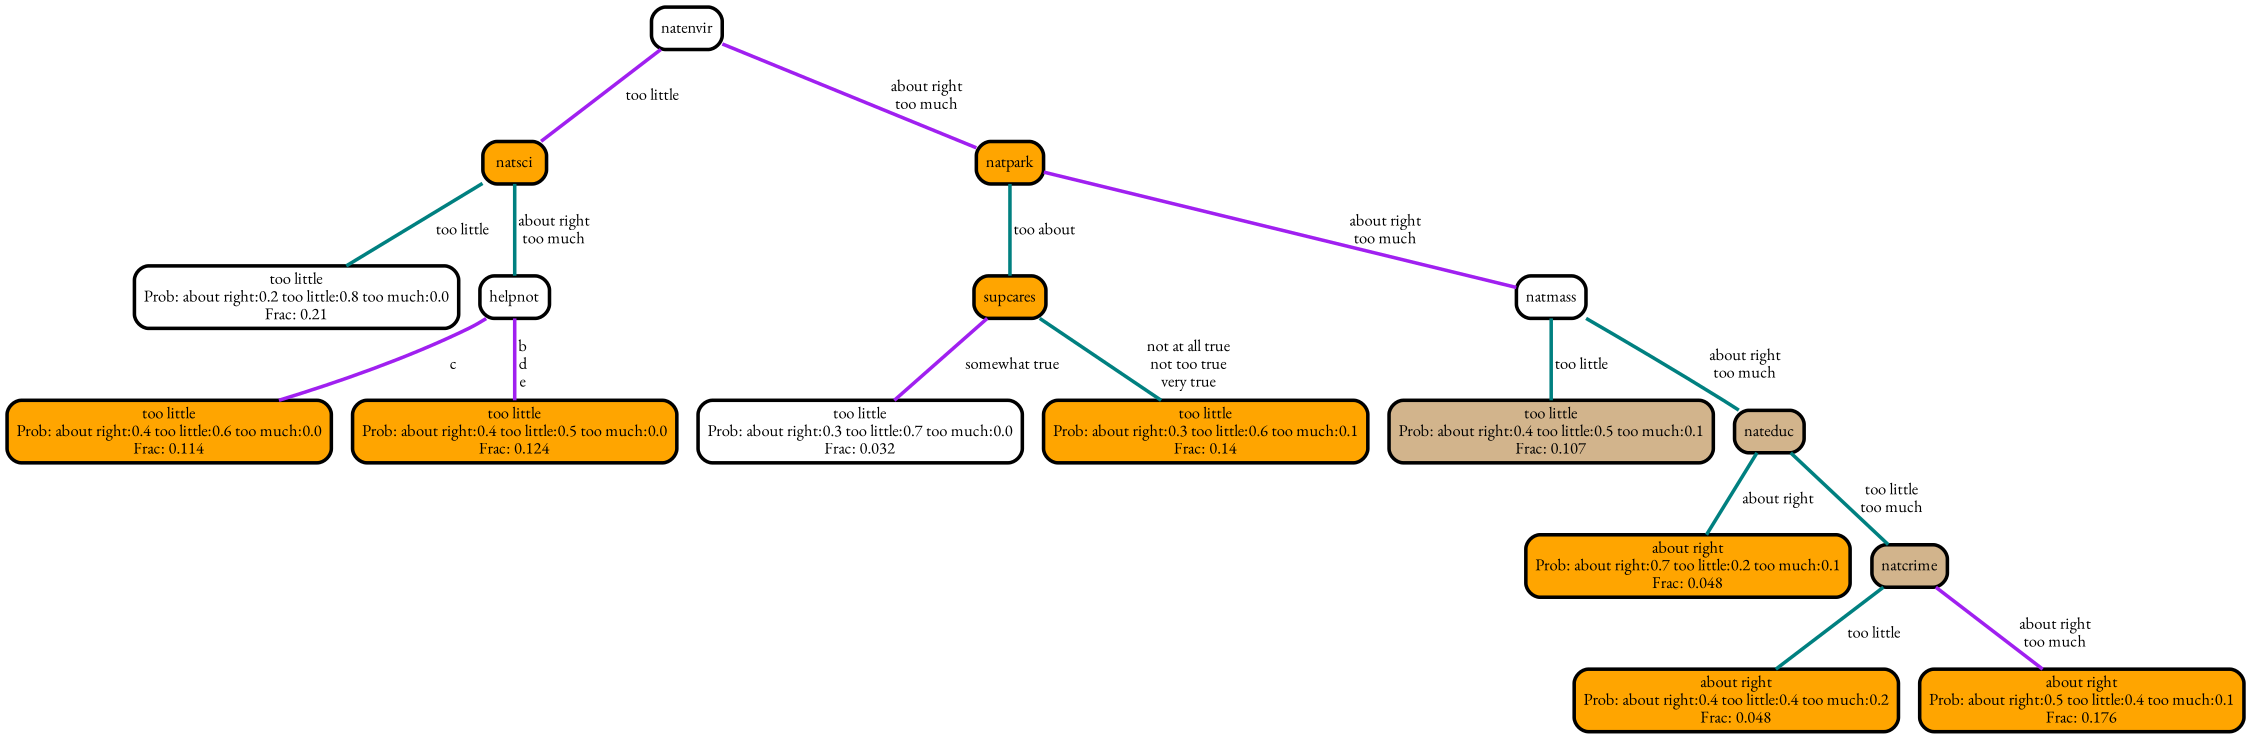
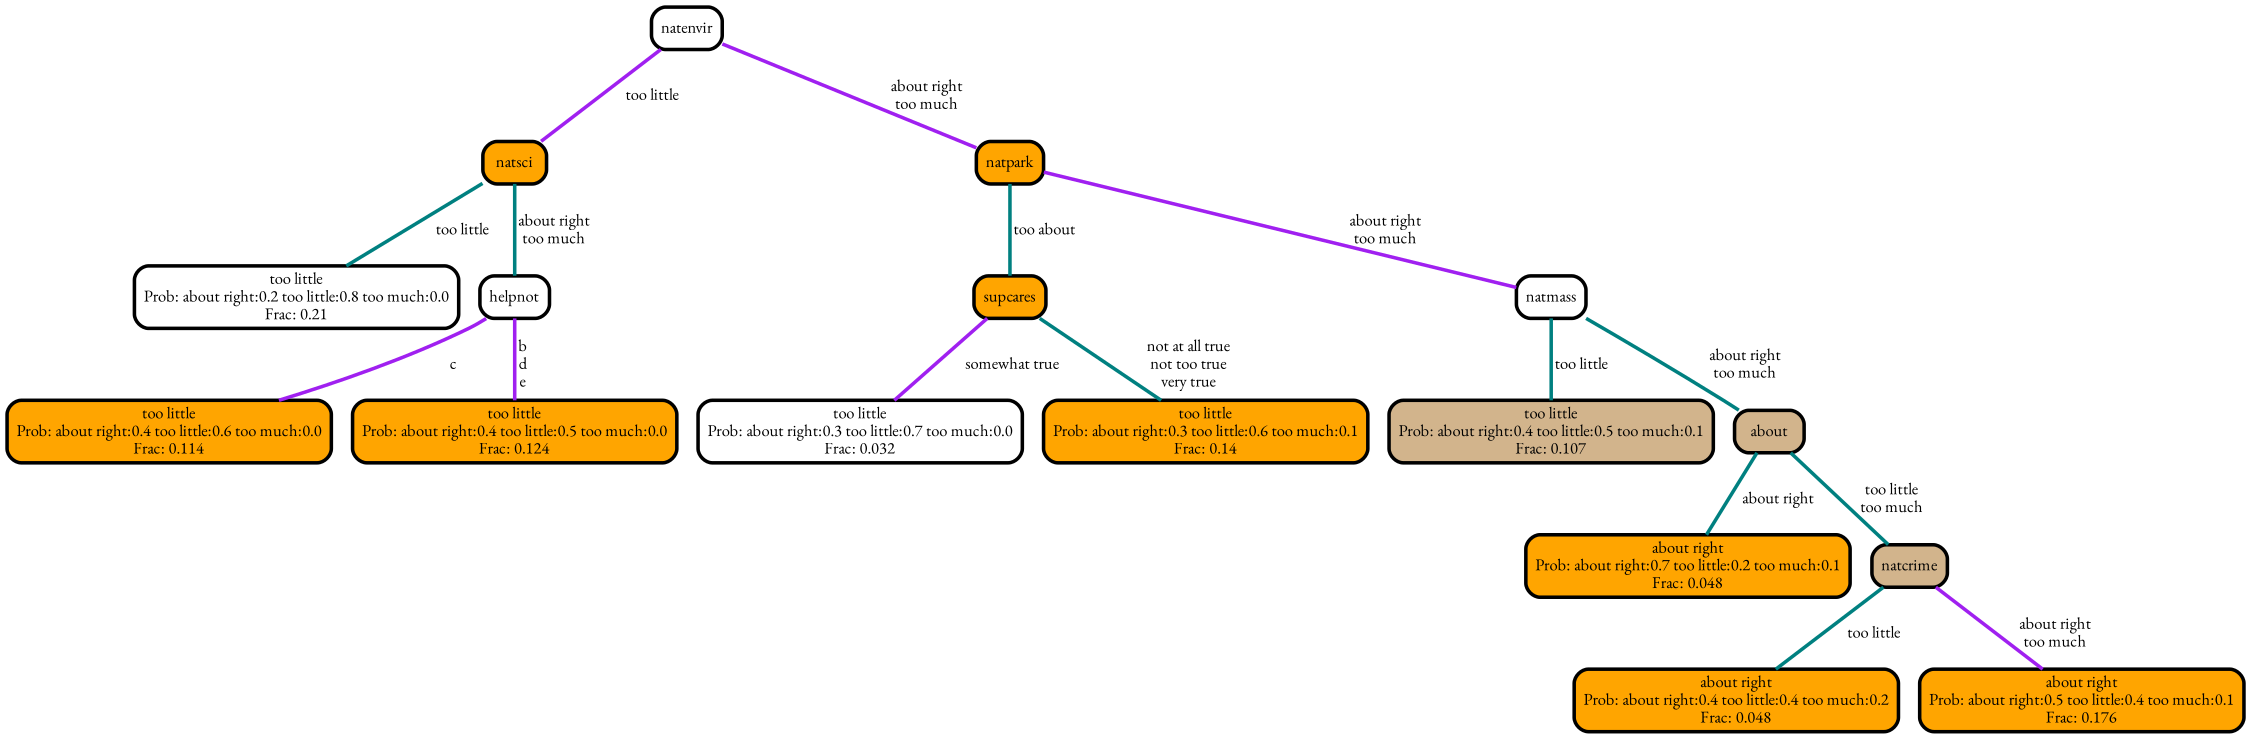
node "nateduc": label "nateduc" -> "about"
